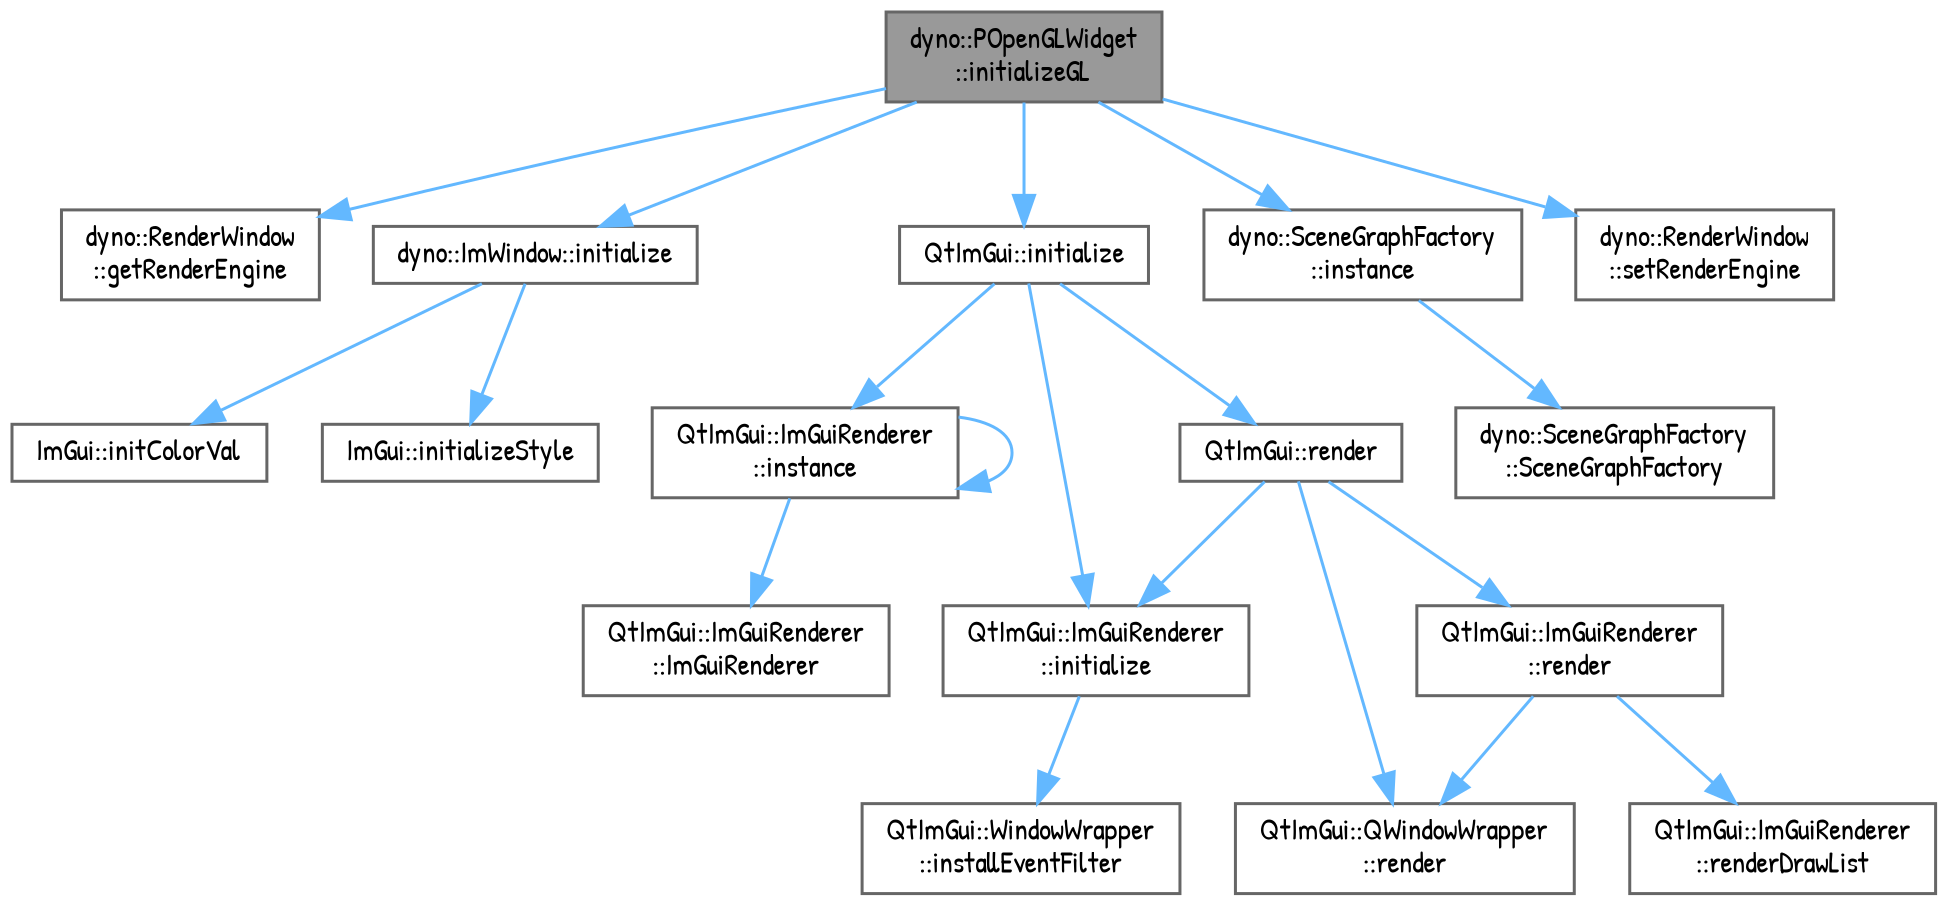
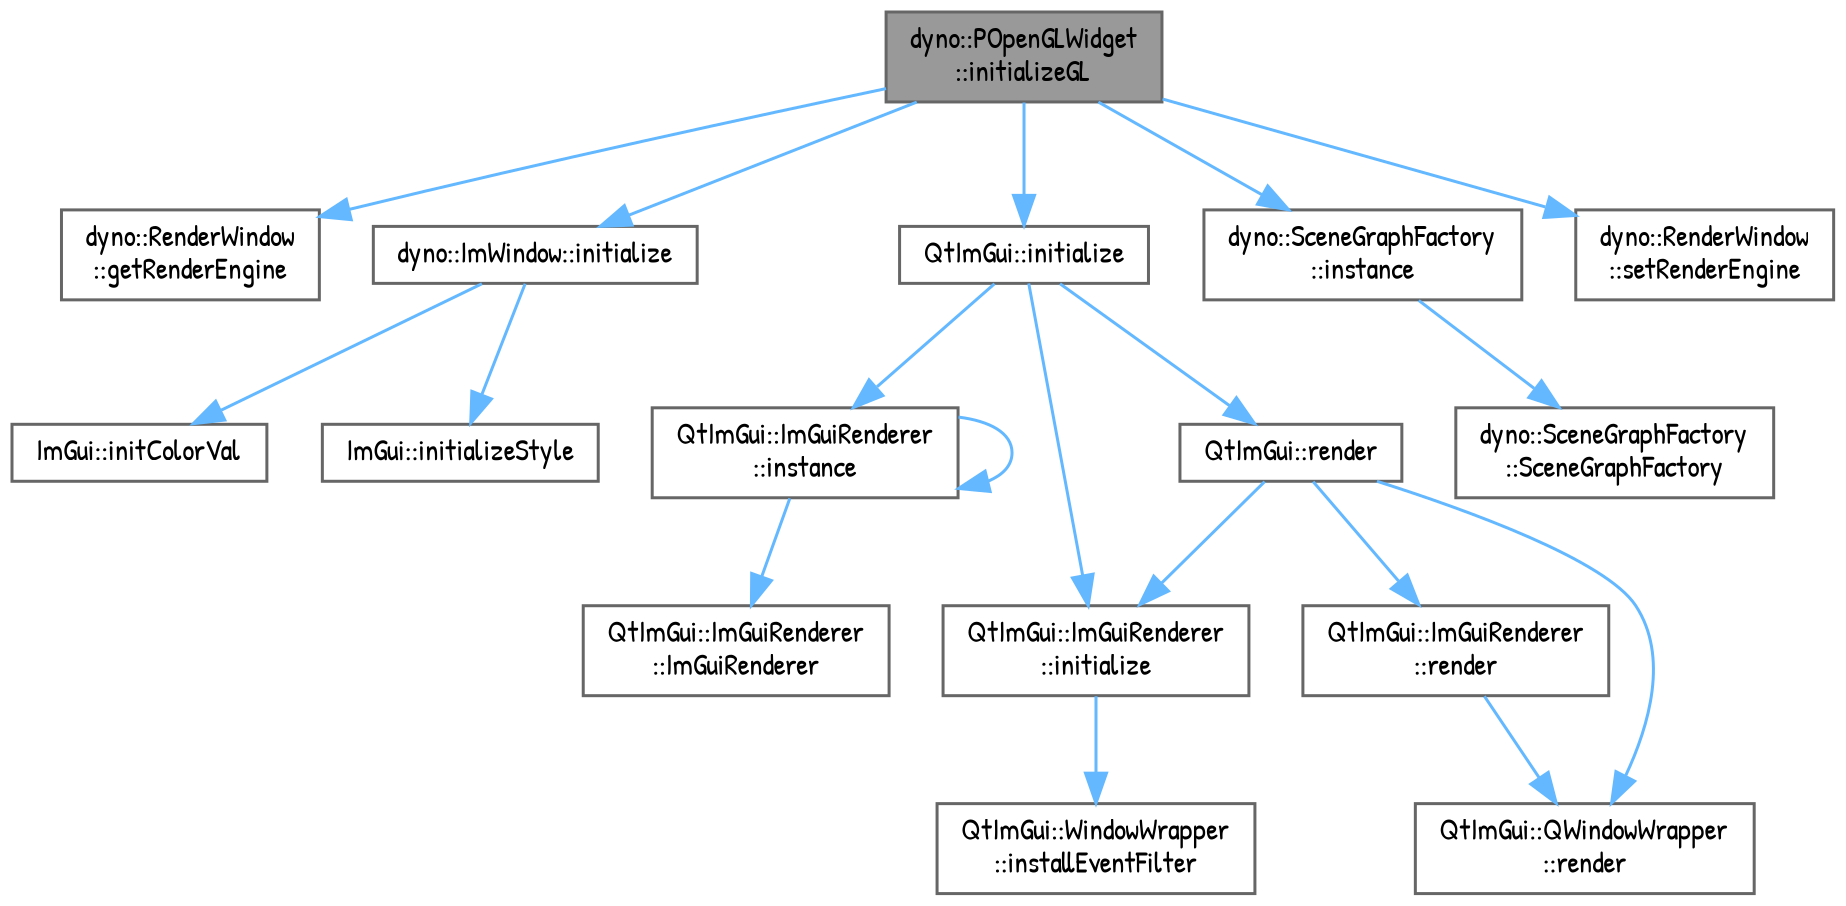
node "QtImGui::ImGuiRenderer ::renderDrawList": removed
